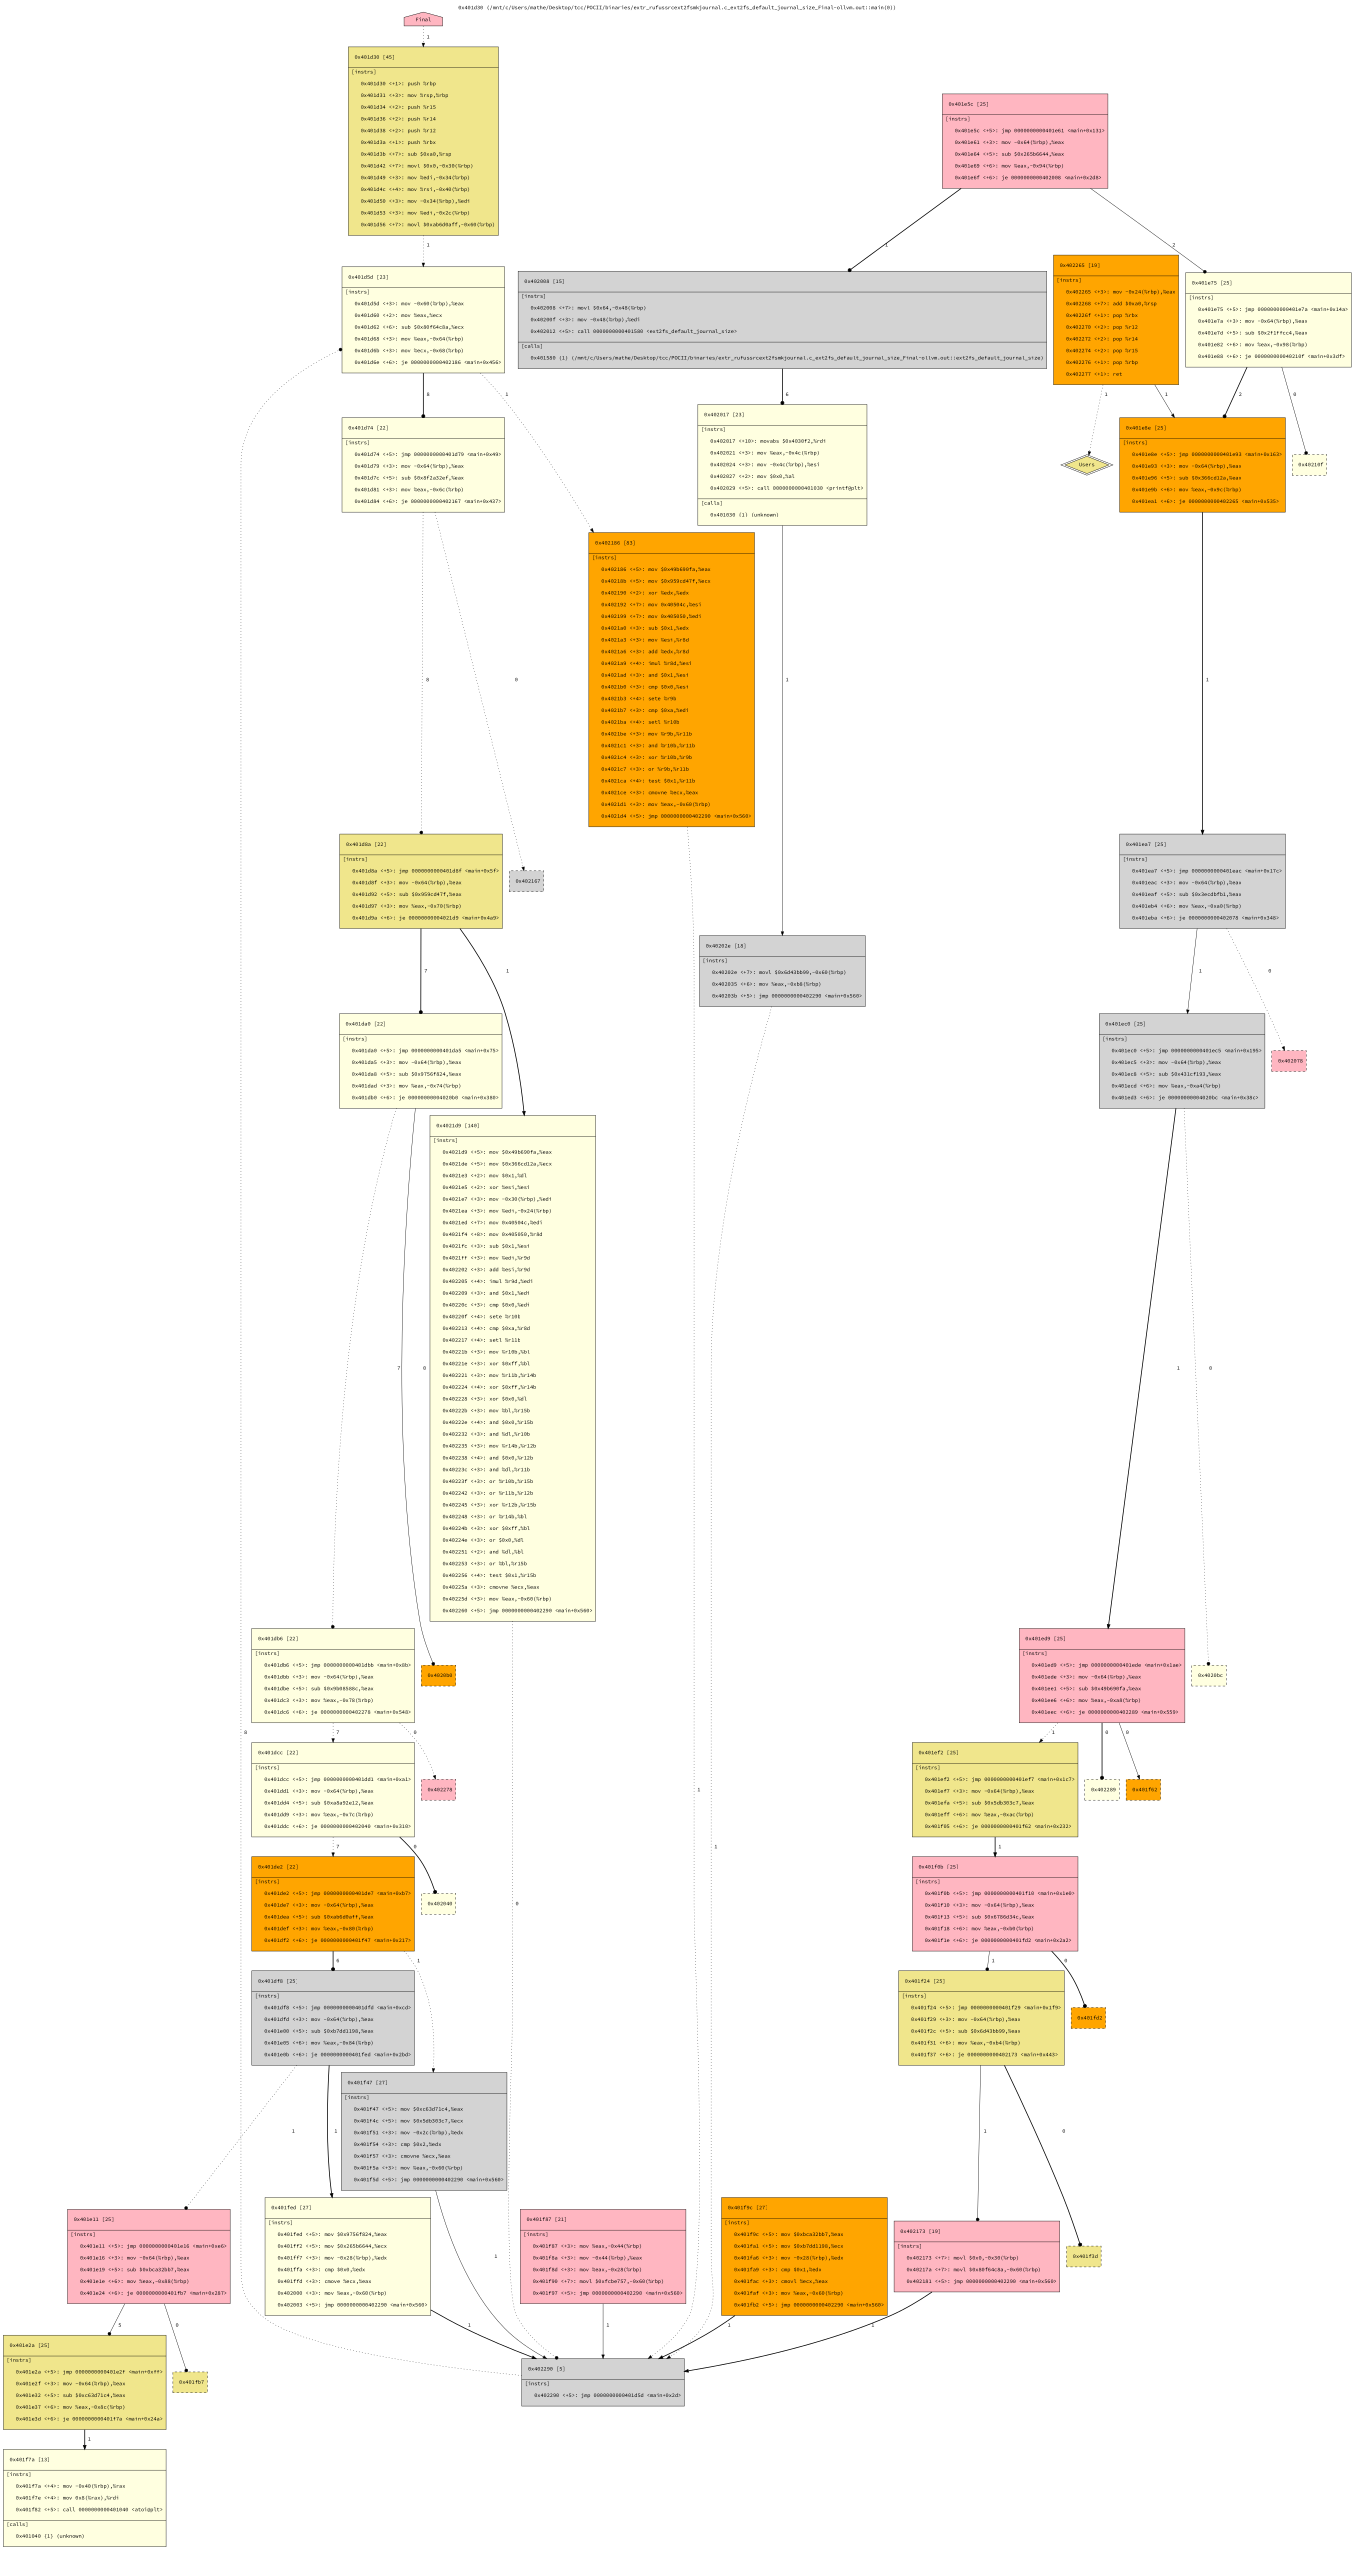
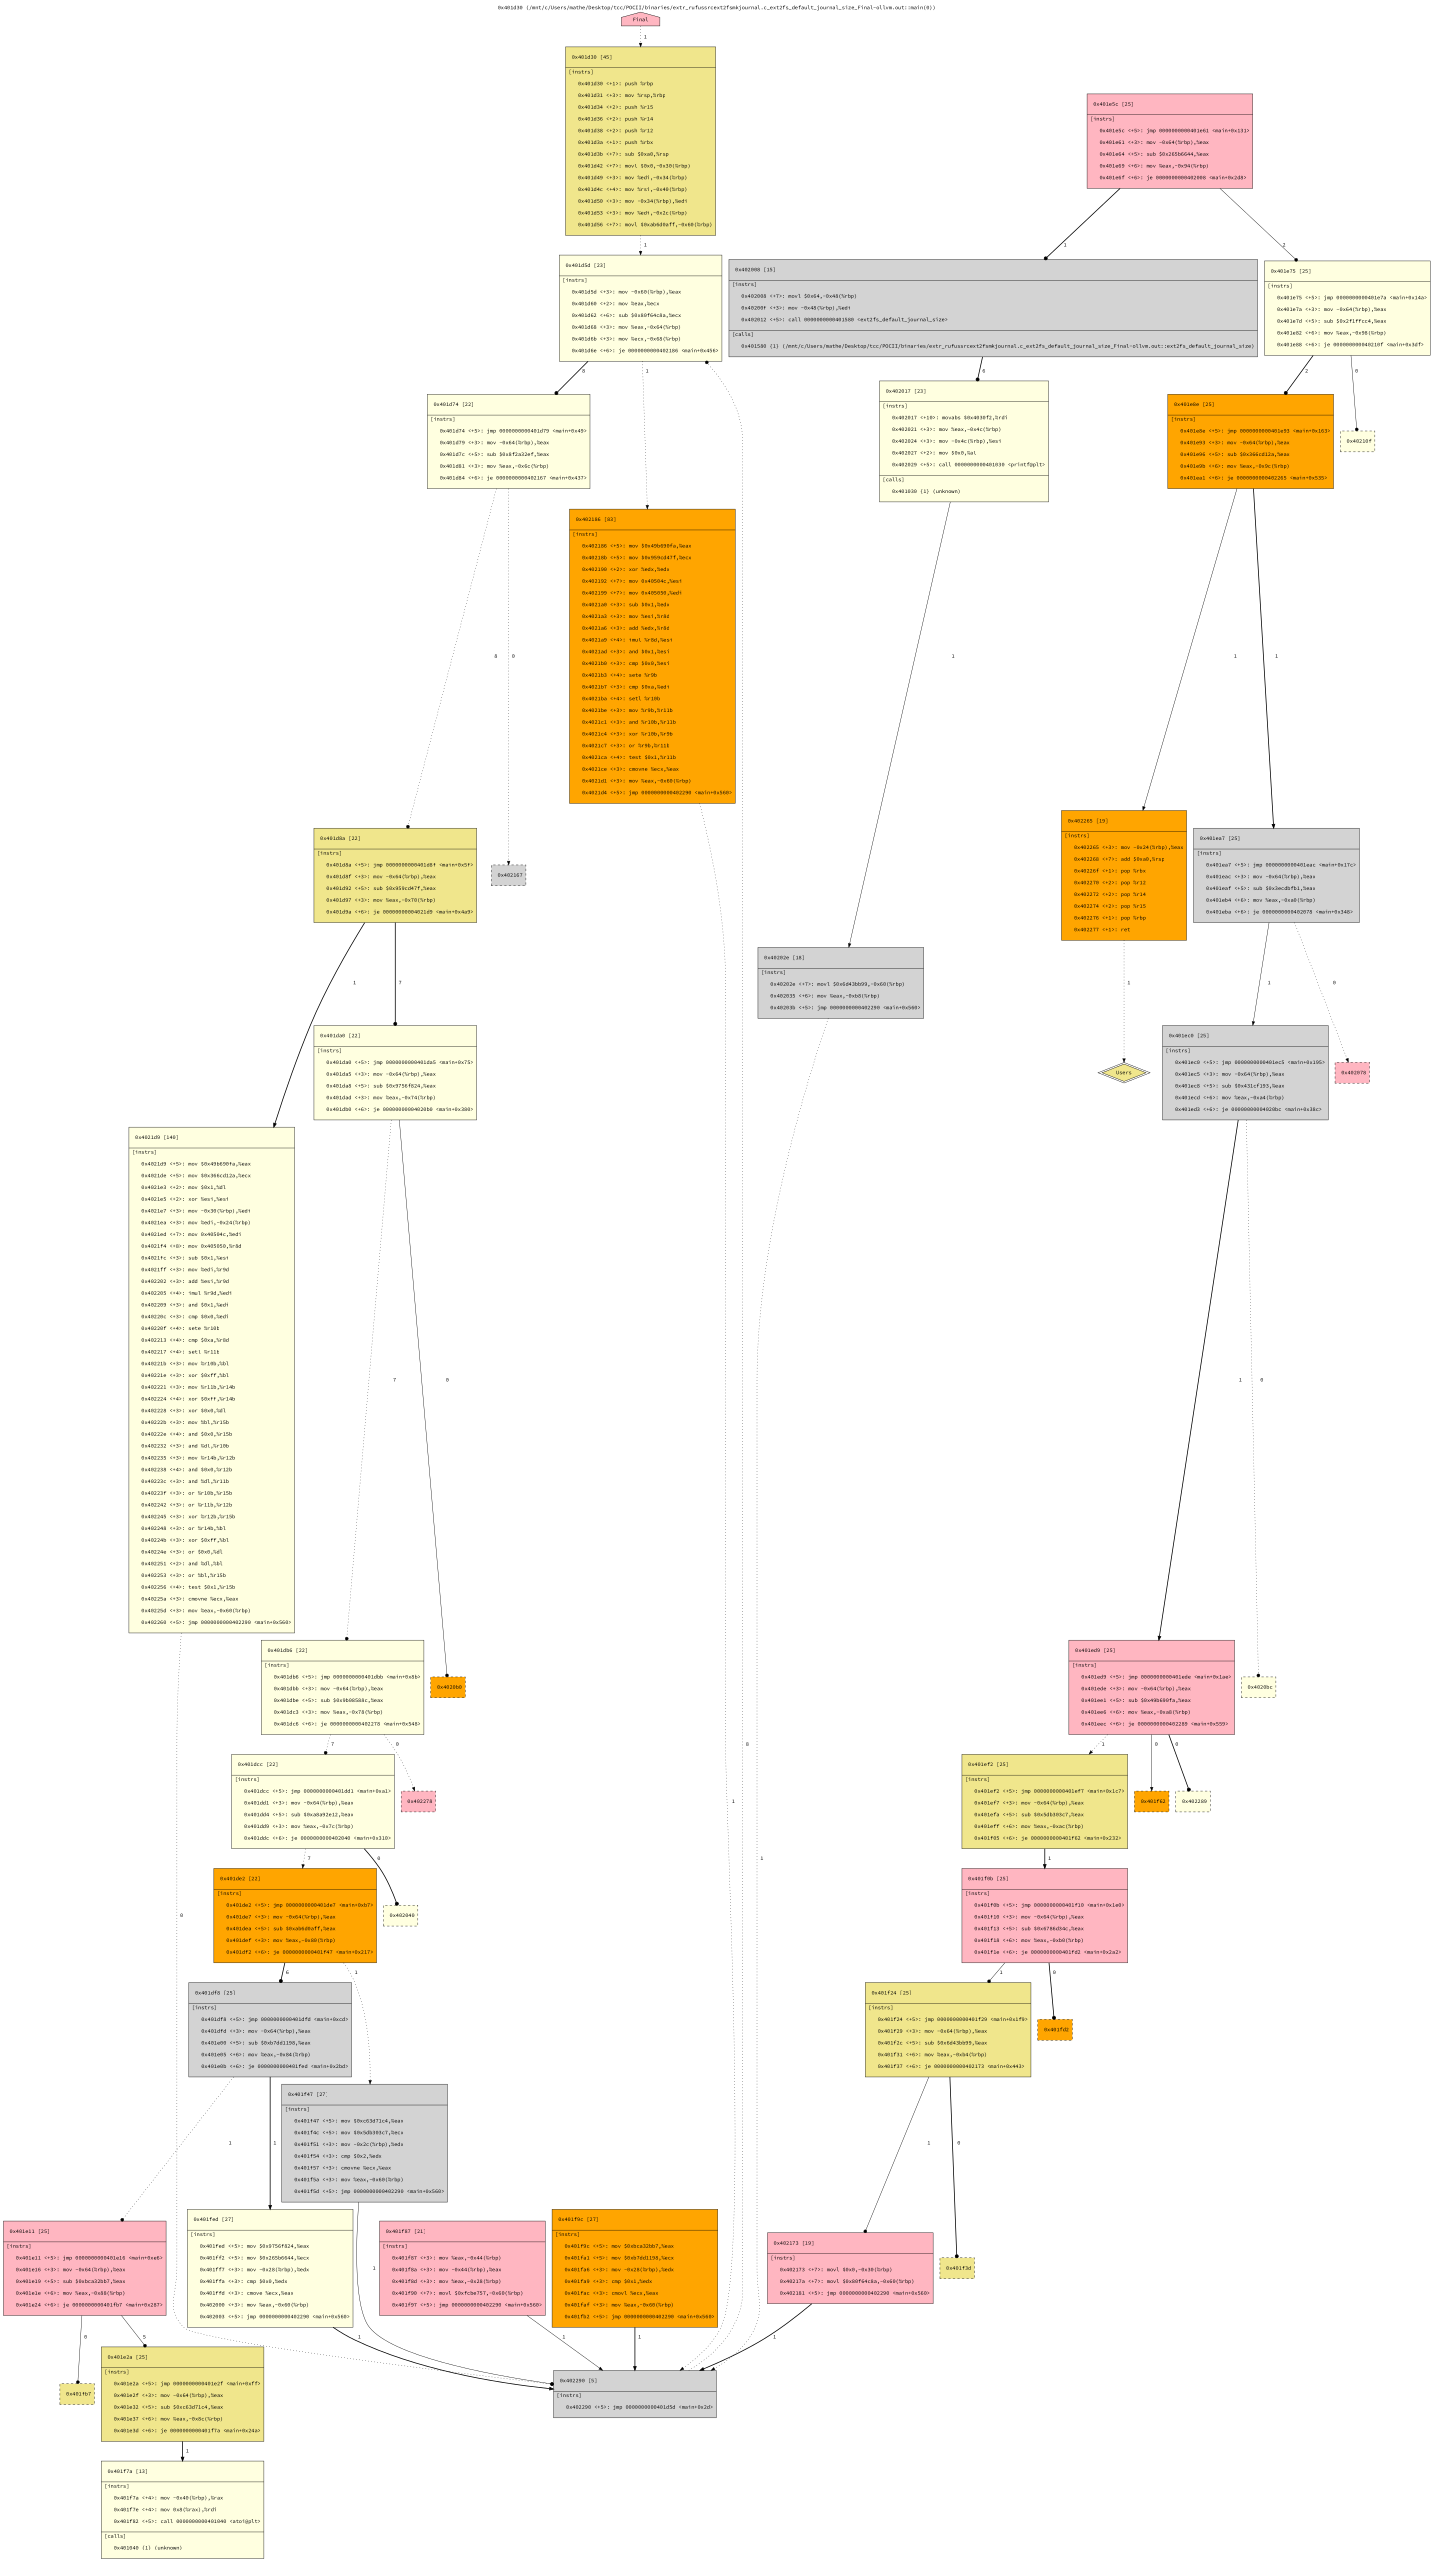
edge "0x402265 [19]" -> "0x401e8e [25]": reversed
edge "0x401db6 [22]" -> "0x401dcc [22]": arrowhead normal -> dot
edge "0x401f47 [27]" -> "0x402290 [5]": arrowhead normal -> dot
